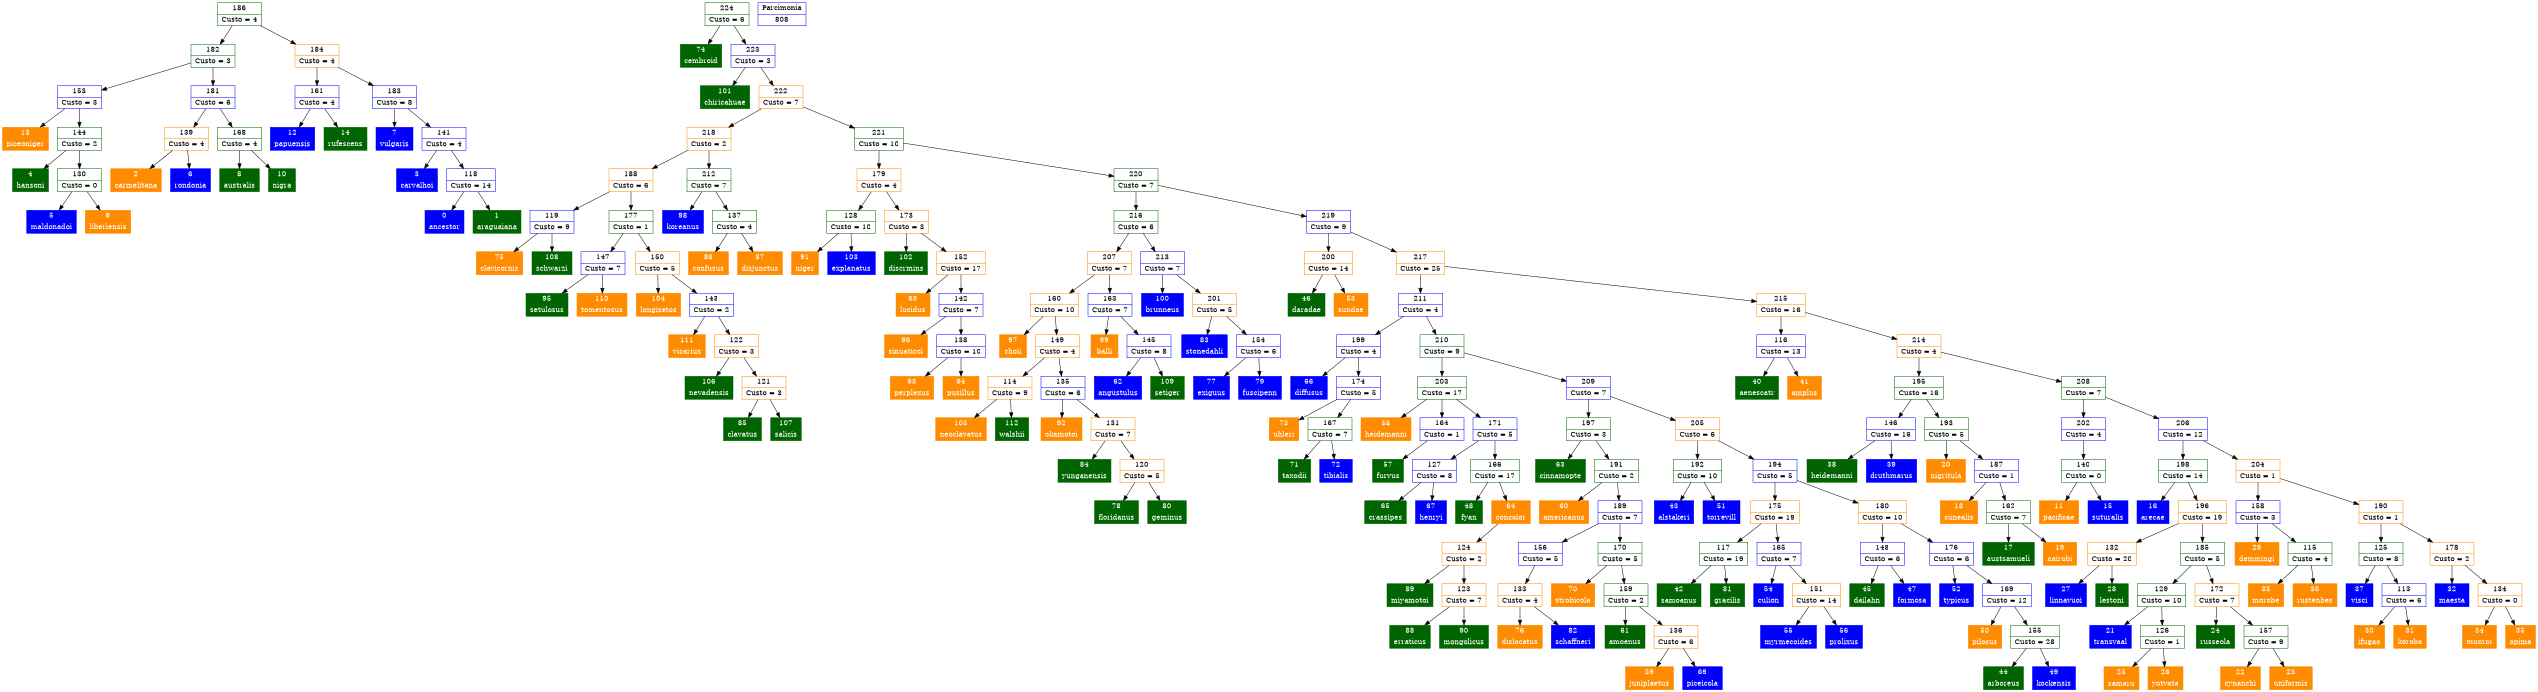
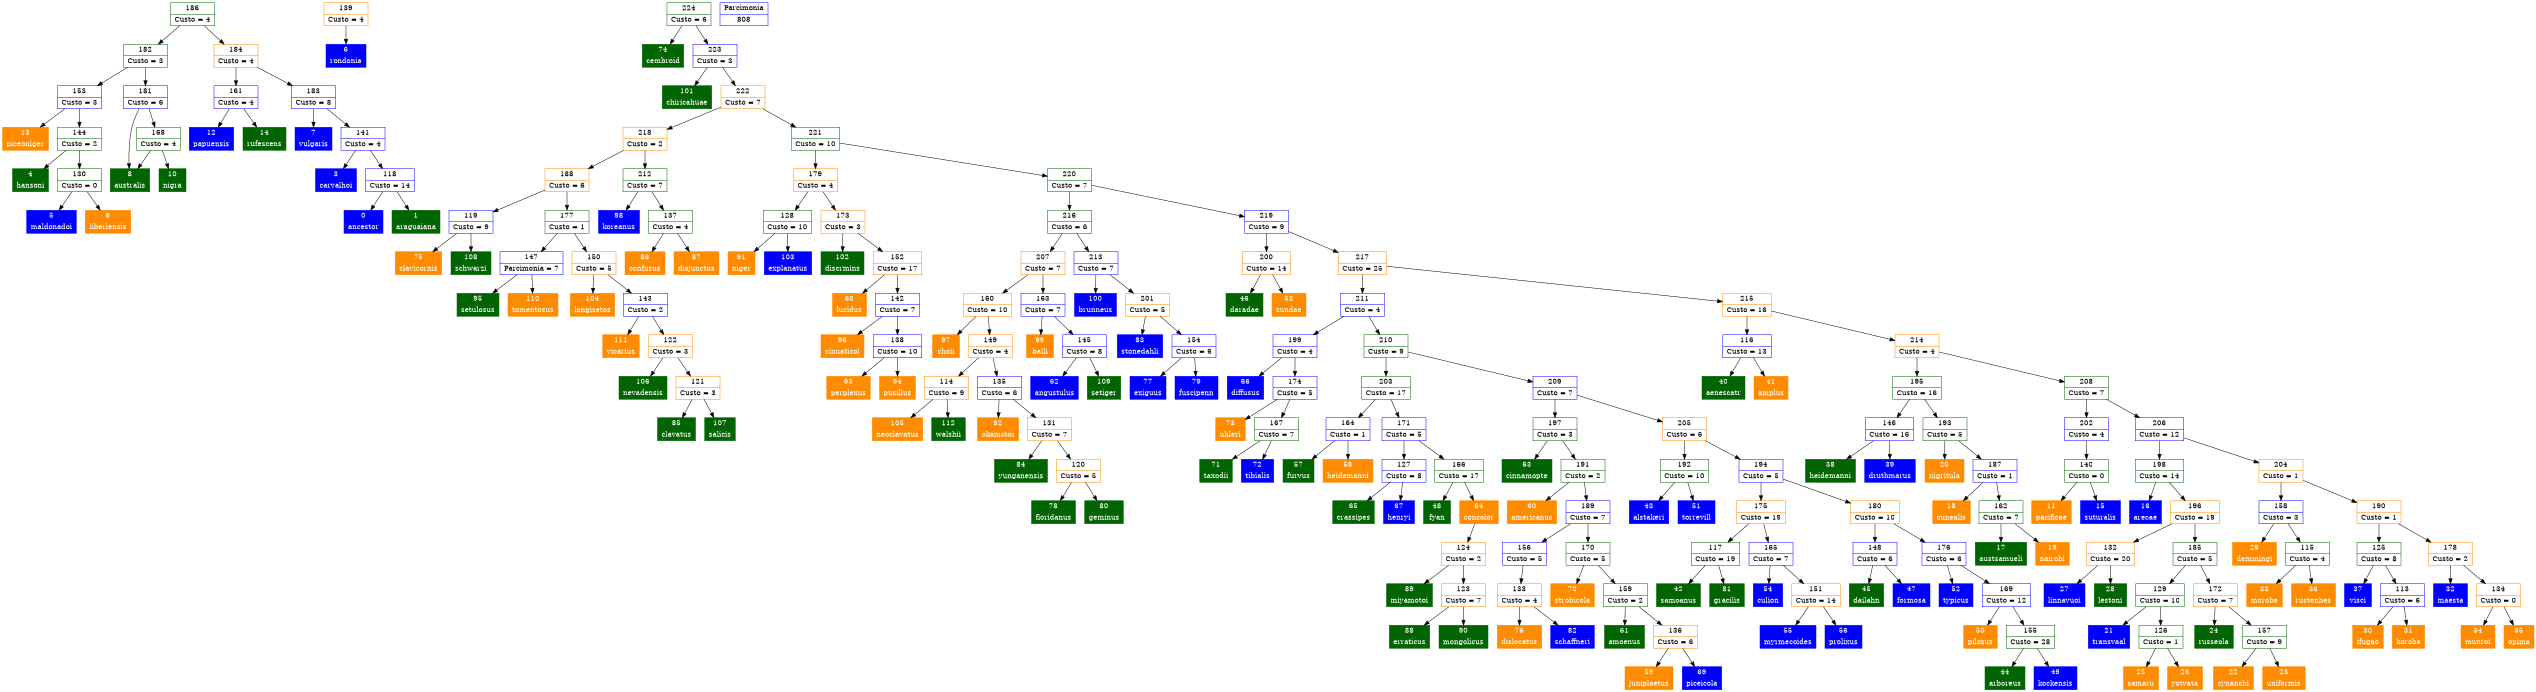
edge "181" -> "139": now "181" -> "8"
node "2": removed
node "147": text "Custo = 7" -> "Parcimonia = 7"
edge "203" -> "58": now "164" -> "58"
